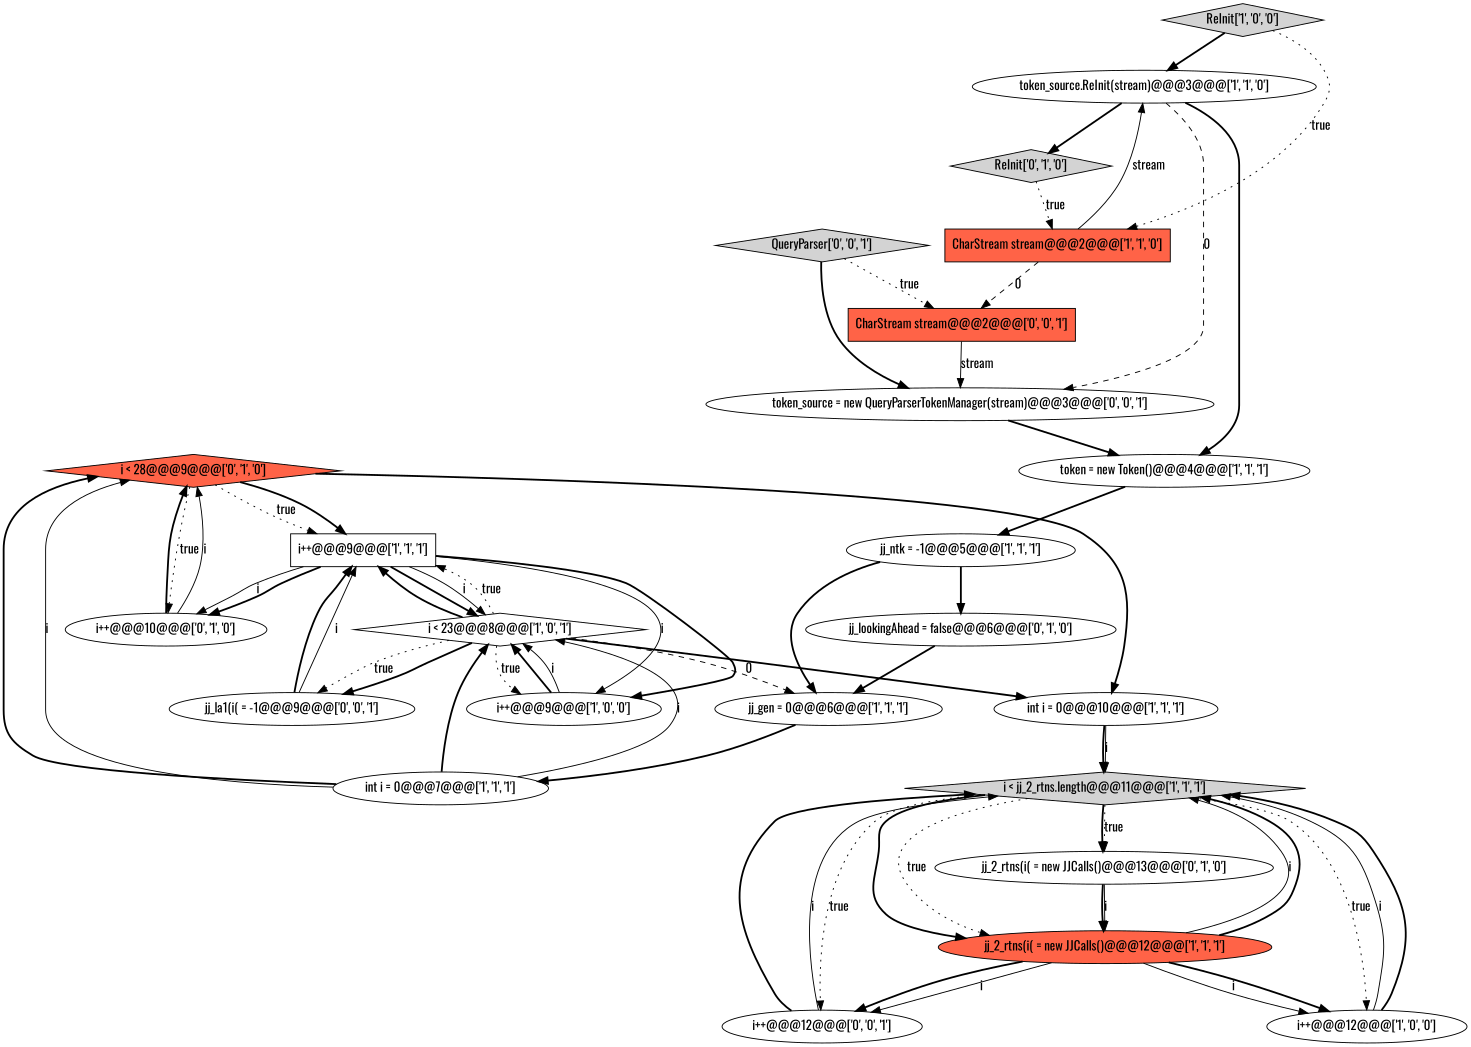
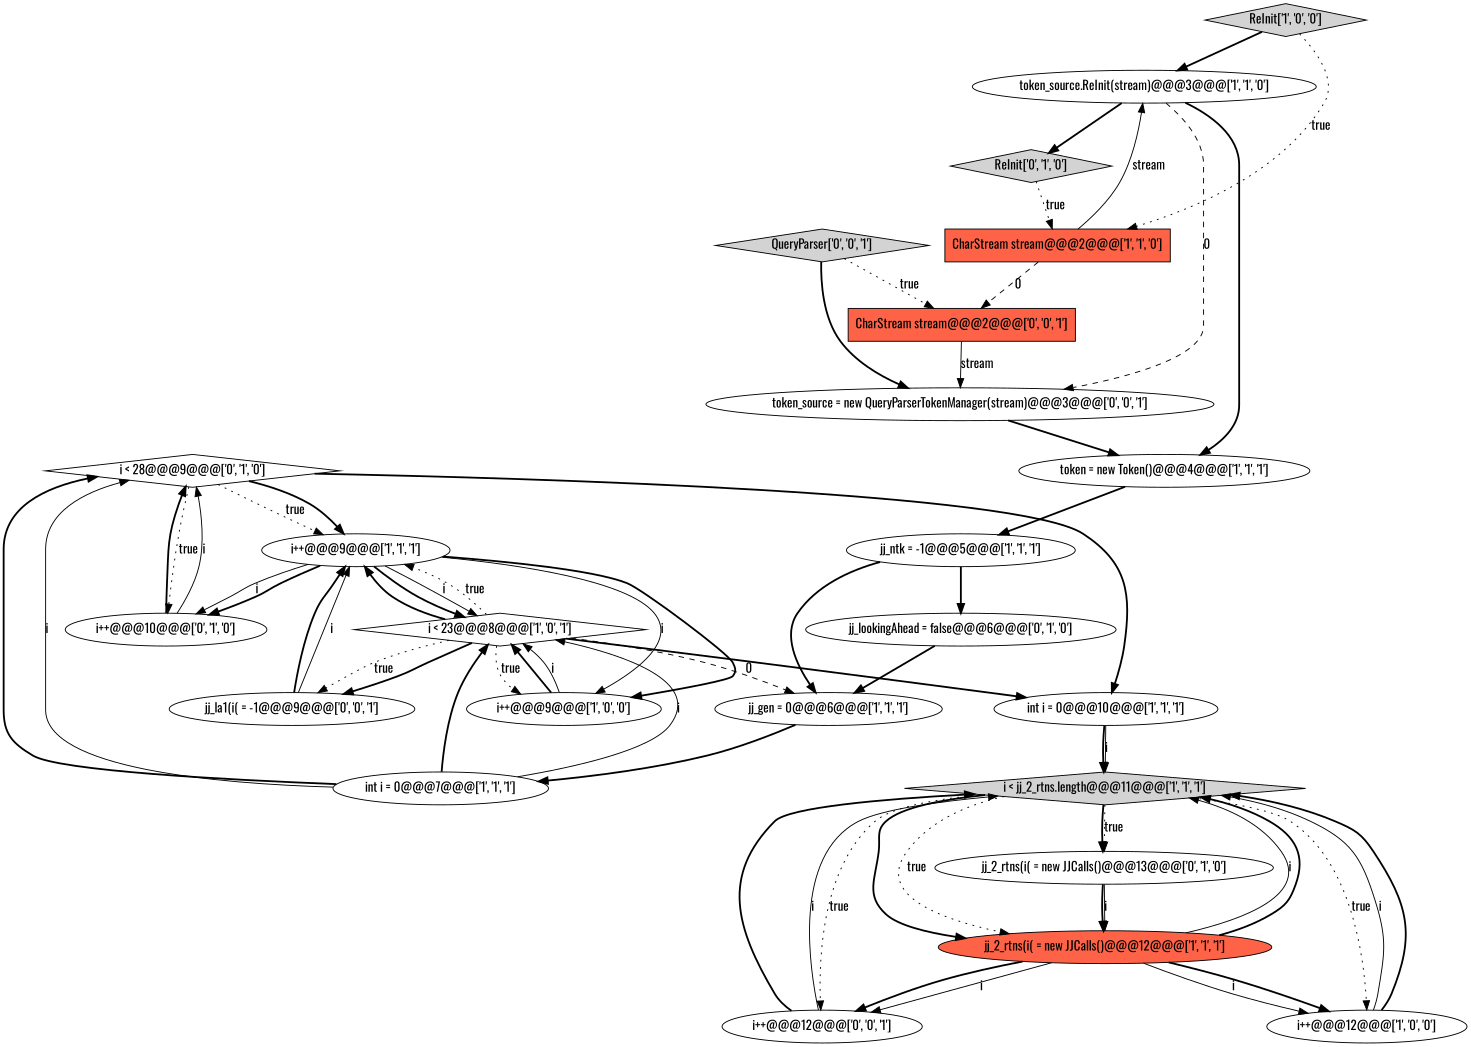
node "i < 28@@@9@@@['0', '1', '0']": fillcolor tomato -> white
node "i++@@@9@@@['1', '1', '1']": shape box -> ellipse
